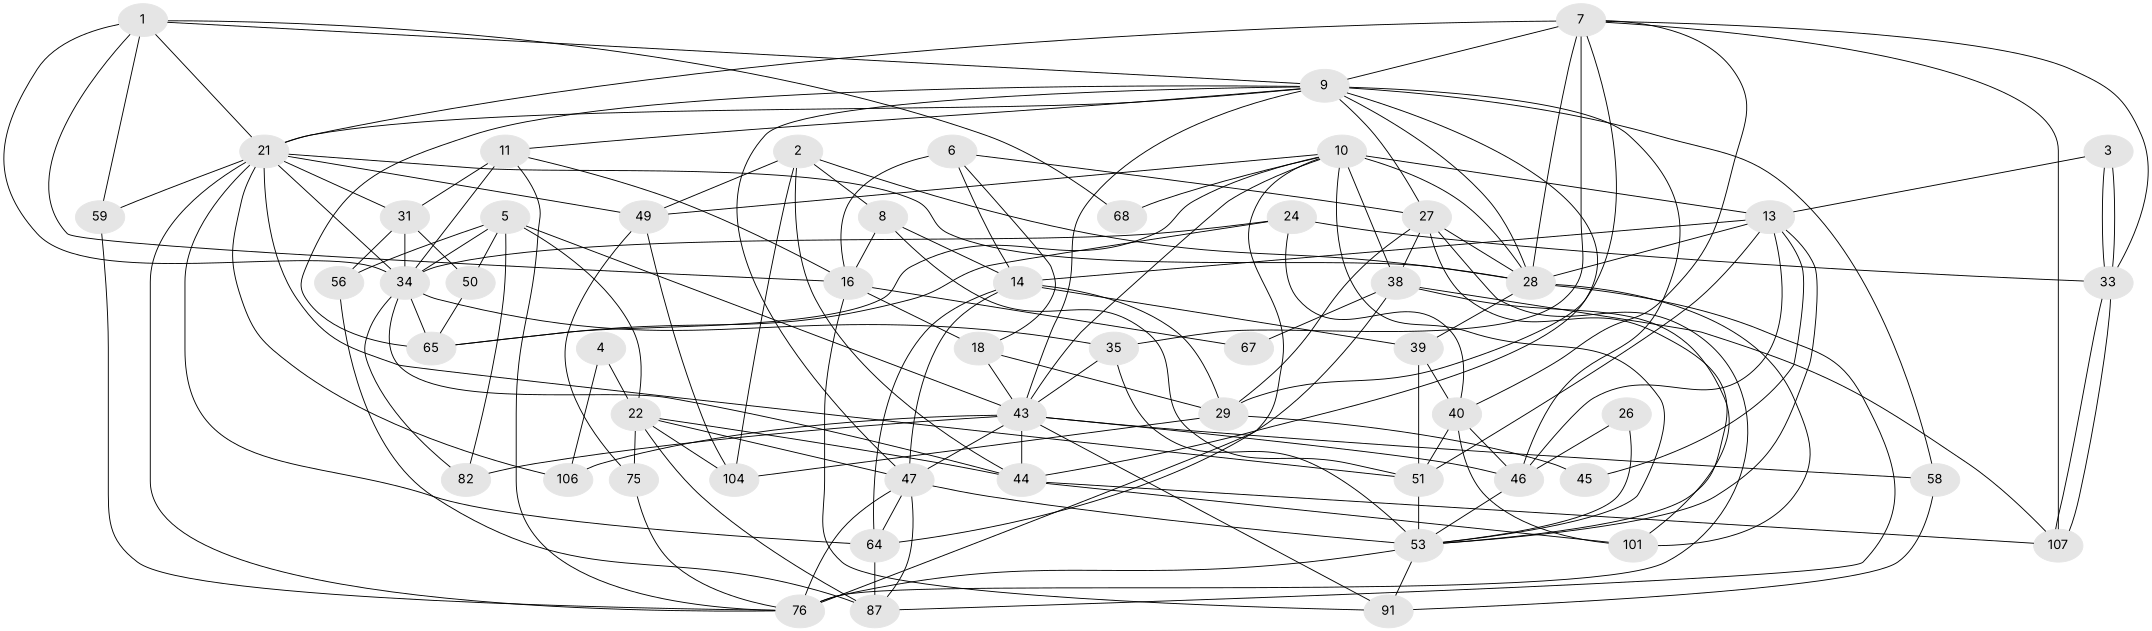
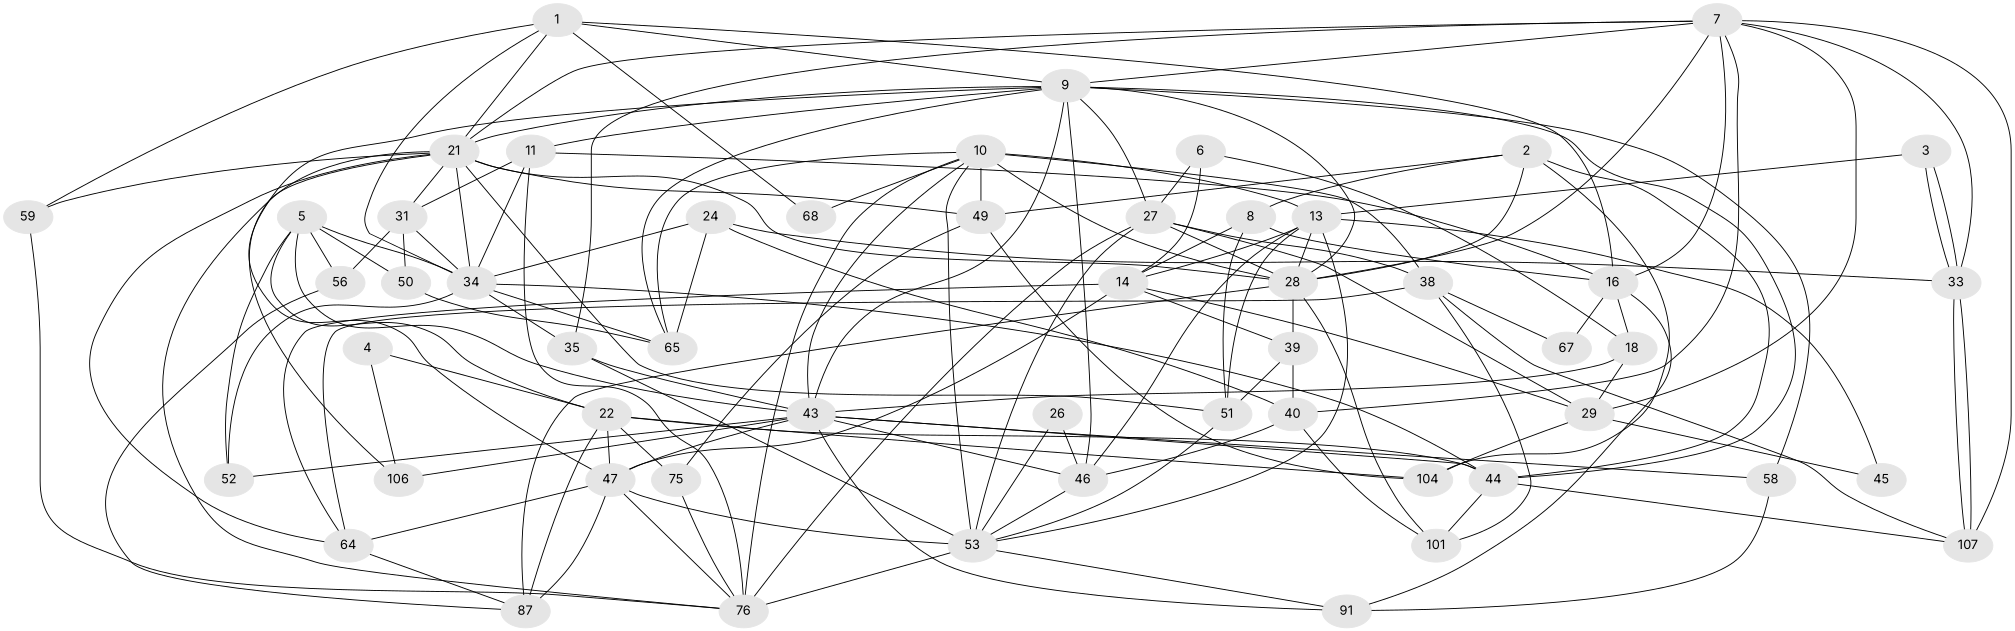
edge "6" -- "16": now "7" -- "16"
edge "40" -- "51": removed
node "82": label "82" -> "52"
